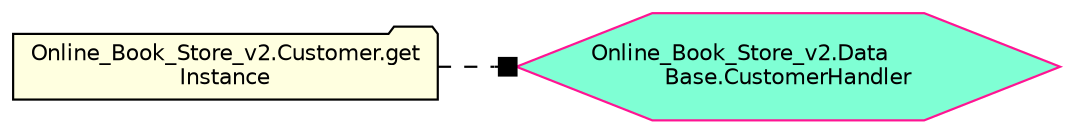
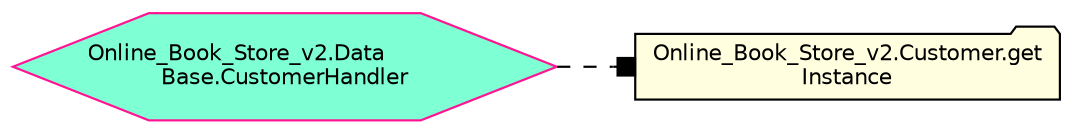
edge "Online_Book_Store_v2.Customer.get Instance" -> "Online_Book_Store_v2.Data Base.CustomerHandler": reversed
